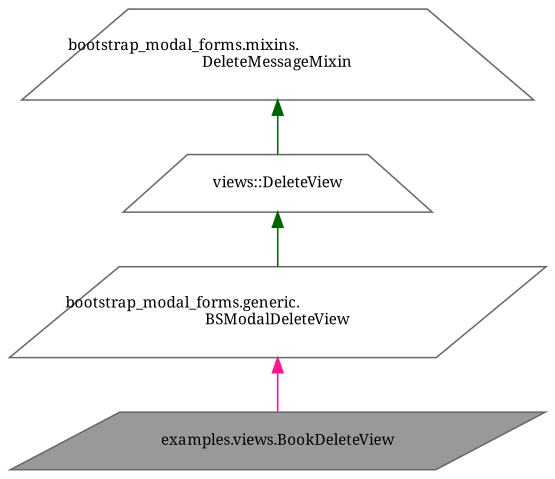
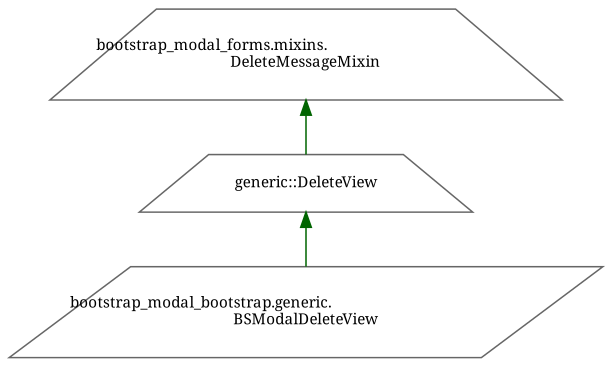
node "views::DeleteView": label "views::DeleteView" -> "generic::DeleteView"
node "bootstrap_modal_forms.generic. BSModalDeleteView": label "bootstrap_modal_forms.generic. BSModalDeleteView" -> "bootstrap_modal_bootstrap.generic. BSModalDeleteView"
node "examples.views.BookDeleteView": removed
